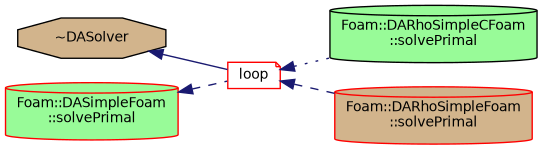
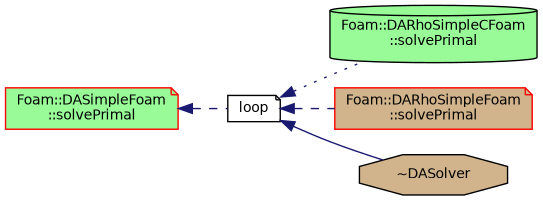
edge "loop" -> "~DASolver": reversed
node "loop": color red -> black
node "Foam::DASimpleFoam ::solvePrimal": shape cylinder -> note
node "Foam::DARhoSimpleFoam ::solvePrimal": shape cylinder -> note
